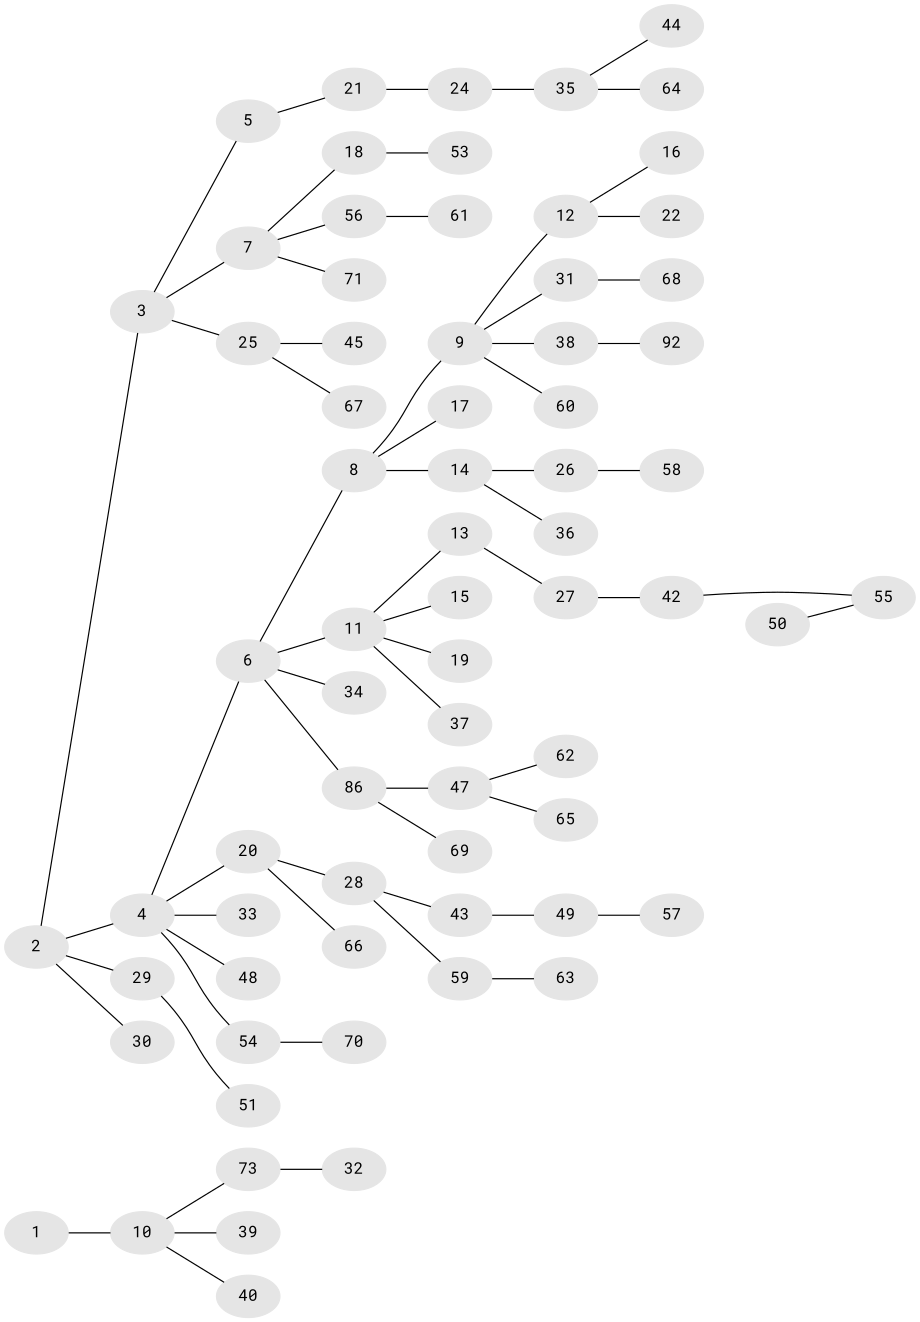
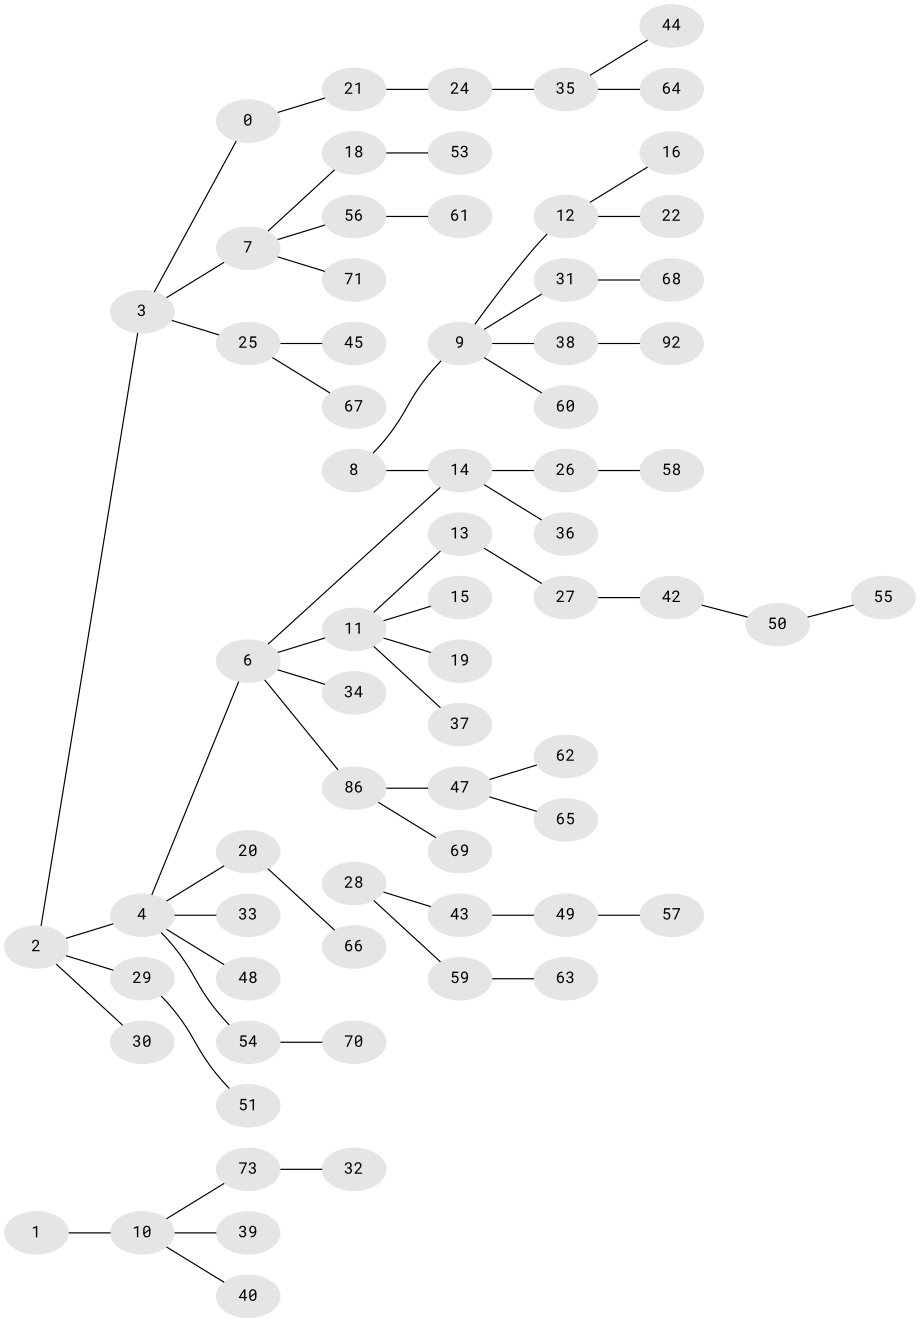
node "5": label "5" -> "0"
node "17": removed
edge "8" -- "6": now "14" -- "6"
edge "42" -- "55": now "42" -- "50"
edge "20" -- "28": removed
